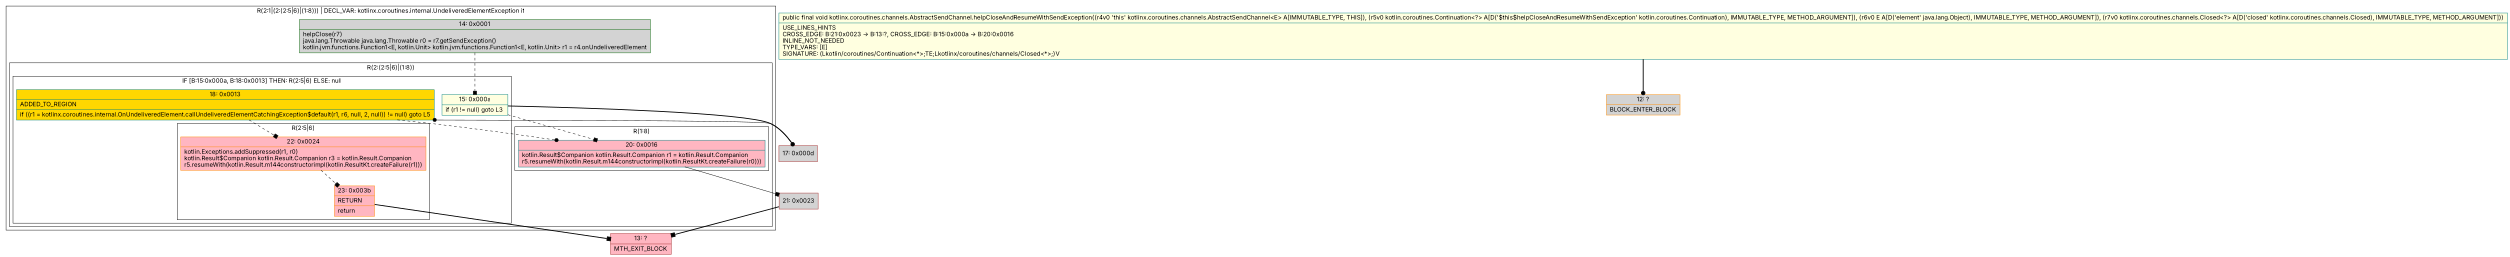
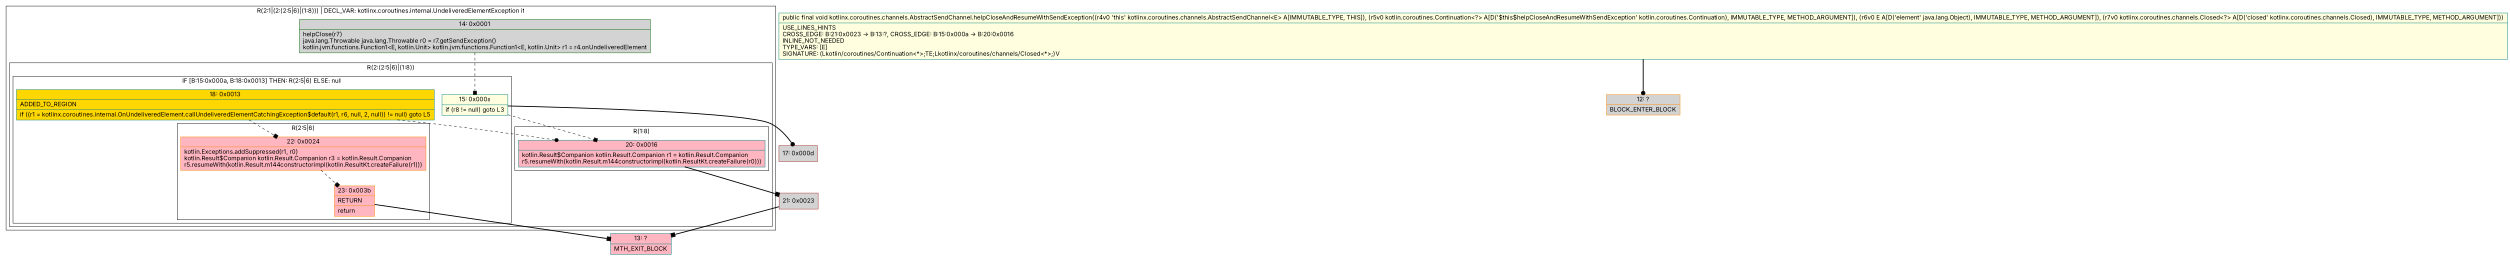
node "15: 0x000a": text "if (r1 != null) goto L3" -> "if (r8 != null) goto L3"
edge "17: 0x000d" -> "18: 0x0013": removed
edge "20: 0x0016" -> "21: 0x0023": style solid -> bold
node "13: ?": color brown -> teal
